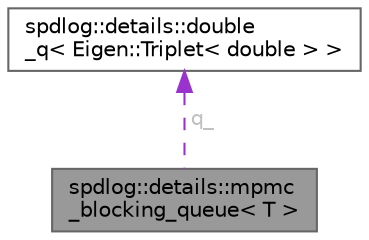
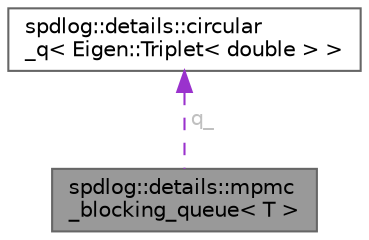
node "spdlog::details::double _q< Eigen::Triplet< double > >": label "spdlog::details::double _q< Eigen::Triplet< double > >" -> "spdlog::details::circular _q< Eigen::Triplet< double > >"
